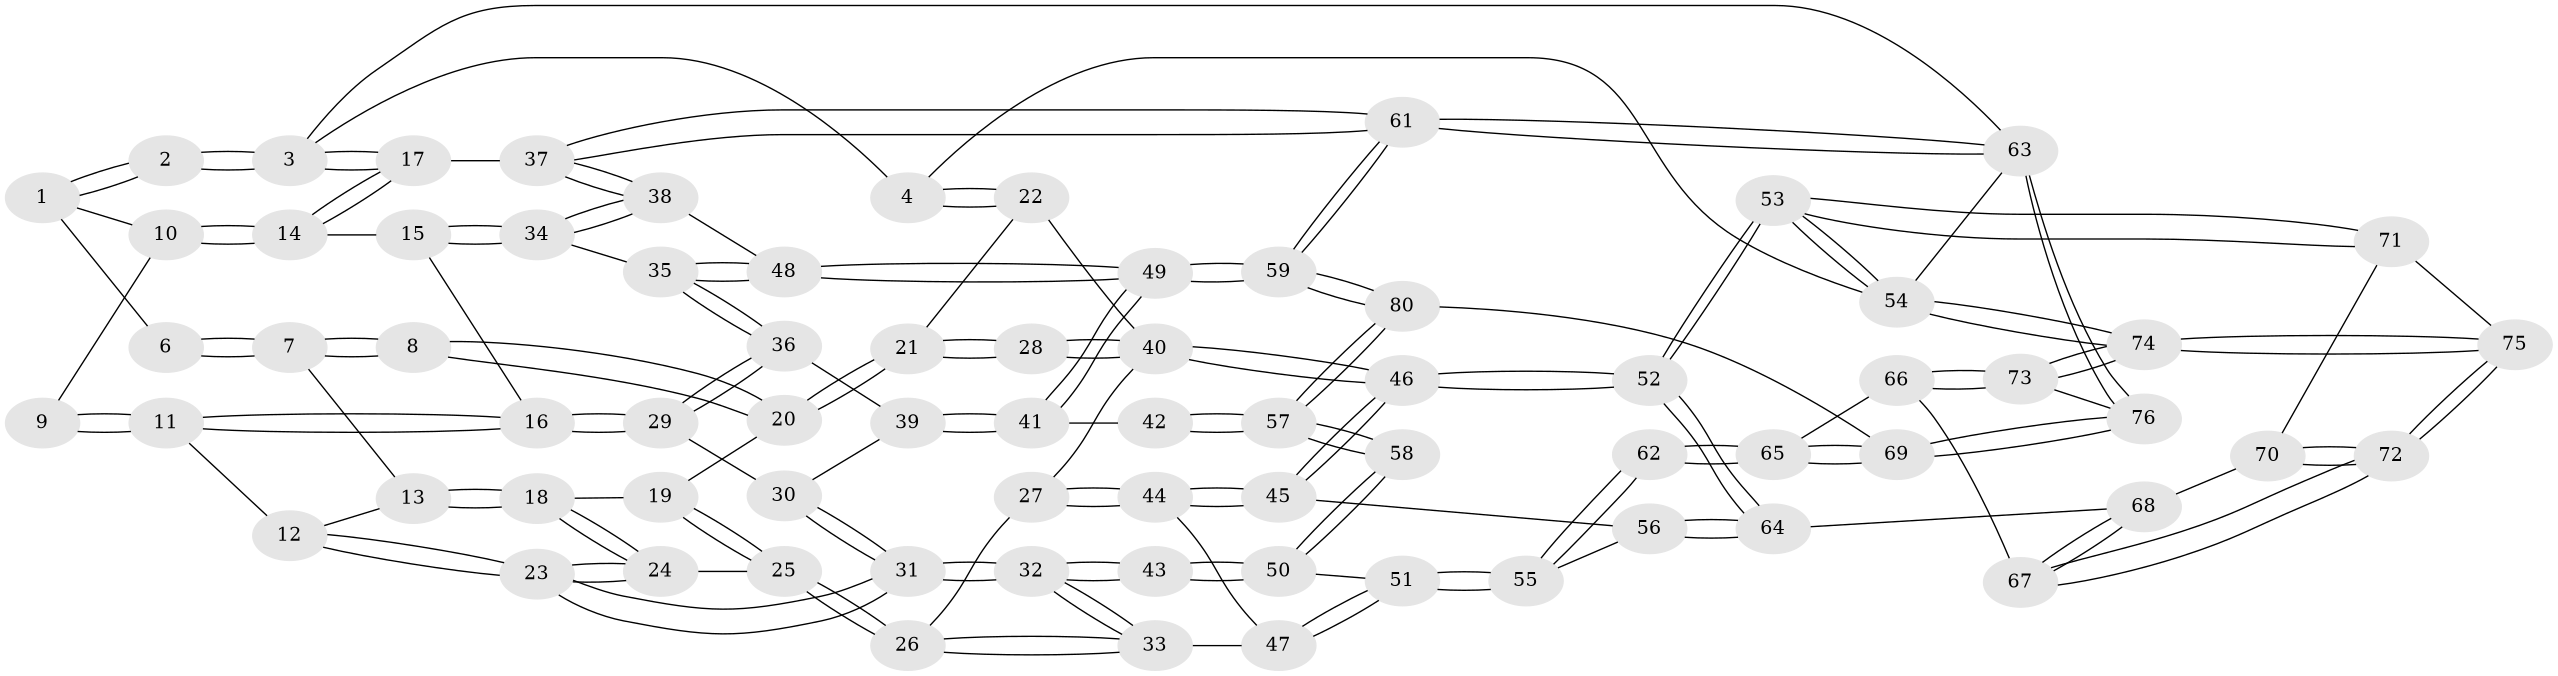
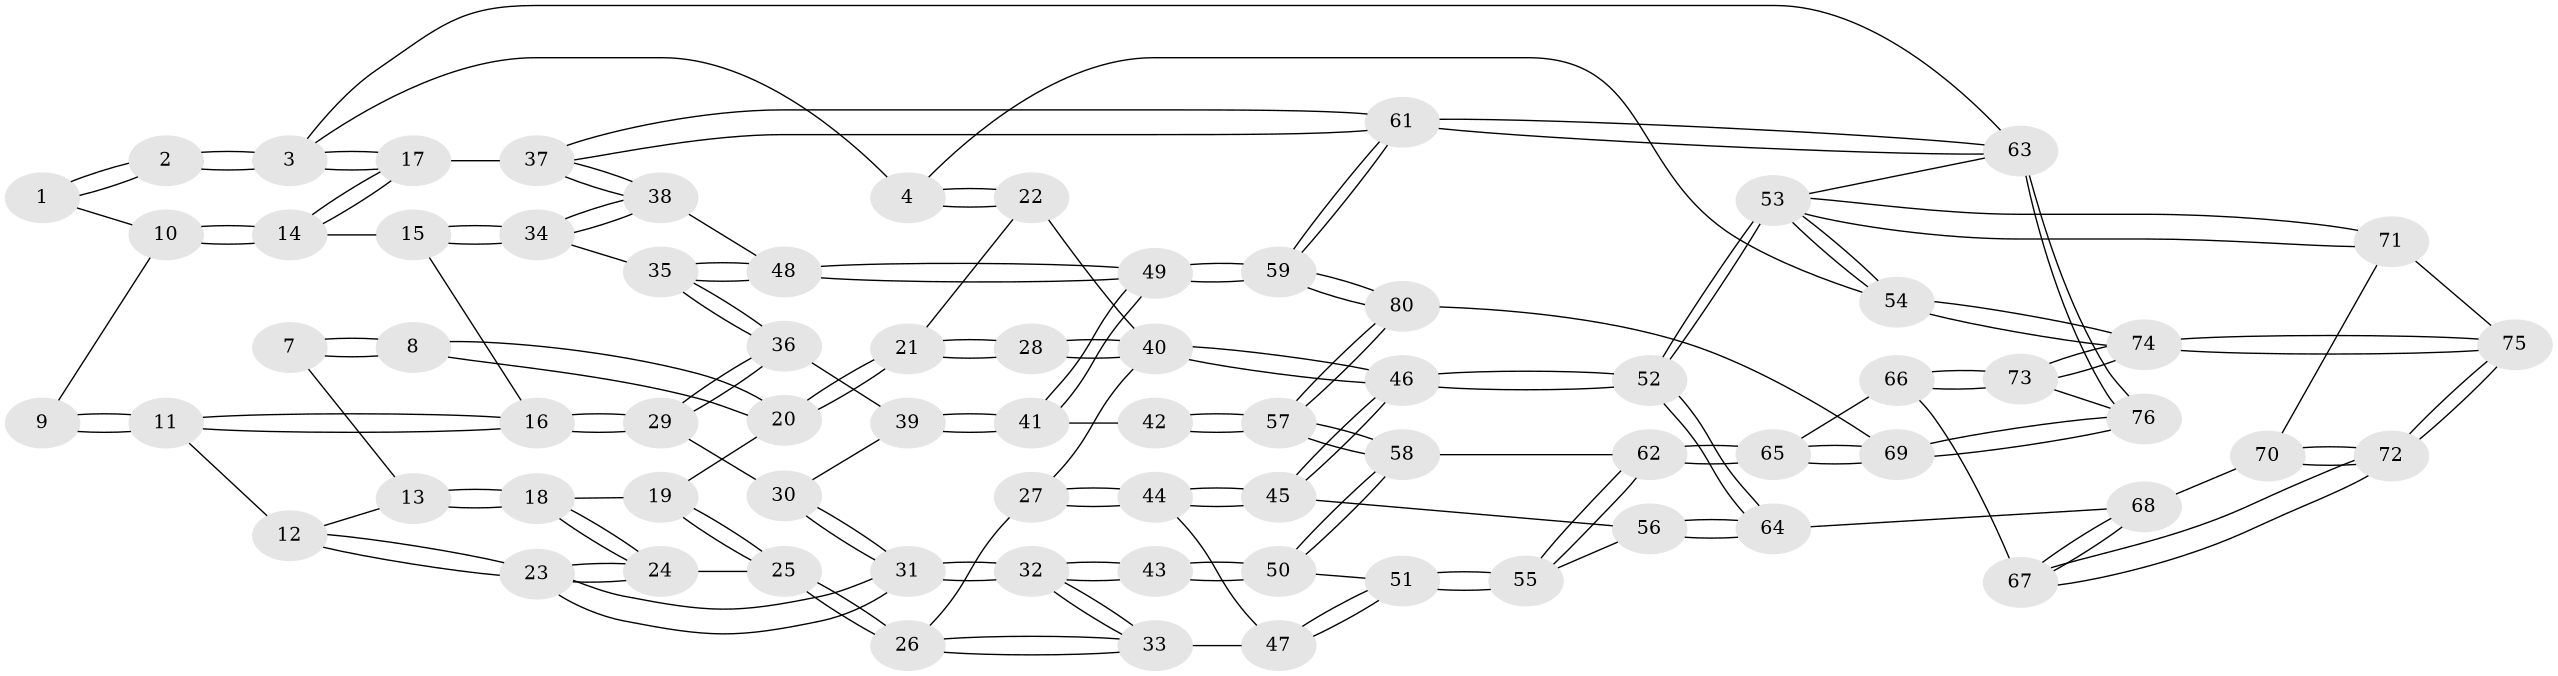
edge "63" -- "54": now "63" -- "53"
node "6": removed
edge "58" -- "62": added
